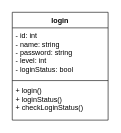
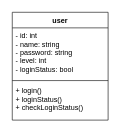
node "login": label "login" -> "user"
